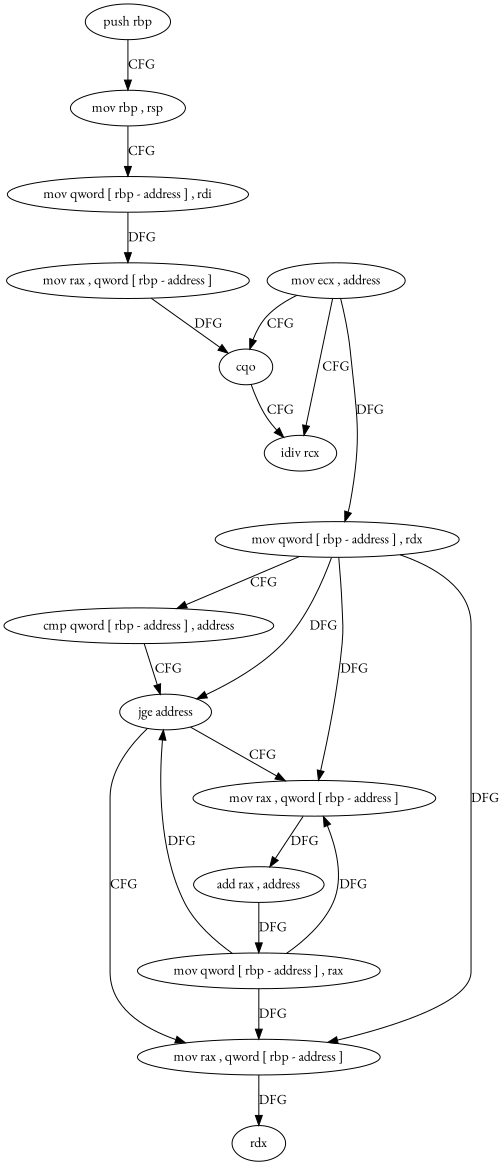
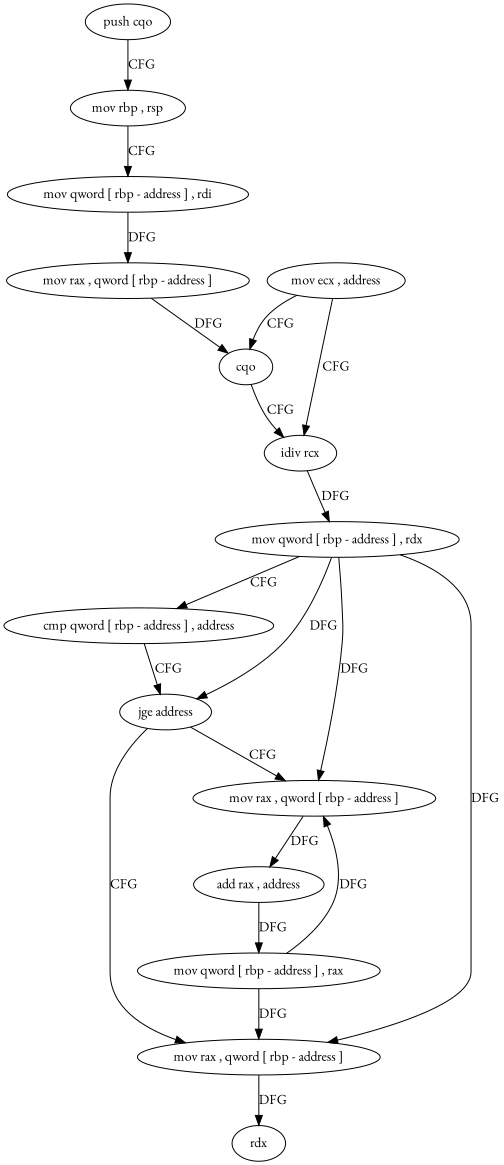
node "push rbp": label "push rbp" -> "push cqo"
edge "mov ecx , address" -> "mov qword [ rbp - address ] , rdx": now "idiv rcx" -> "mov qword [ rbp - address ] , rdx"
edge "mov qword [ rbp - address ] , rax" -> "jge address": removed, label "DFG"
